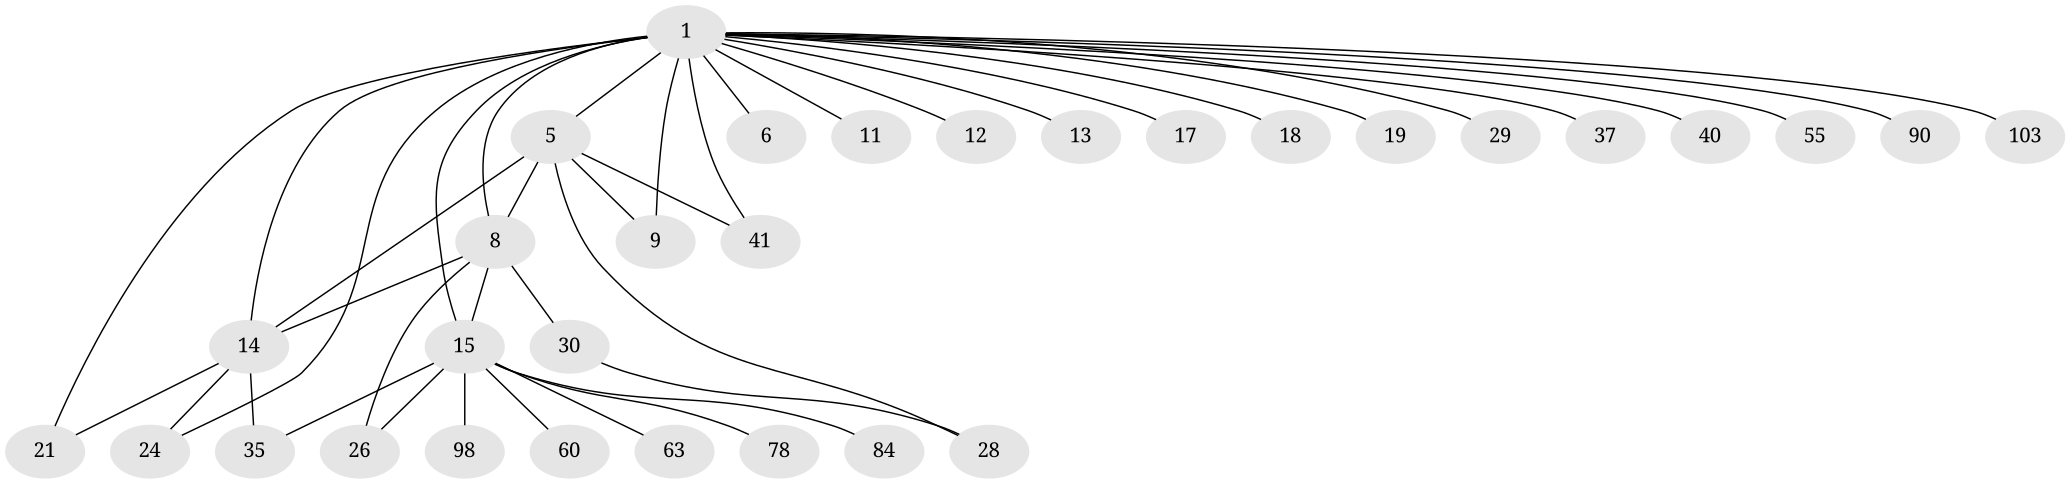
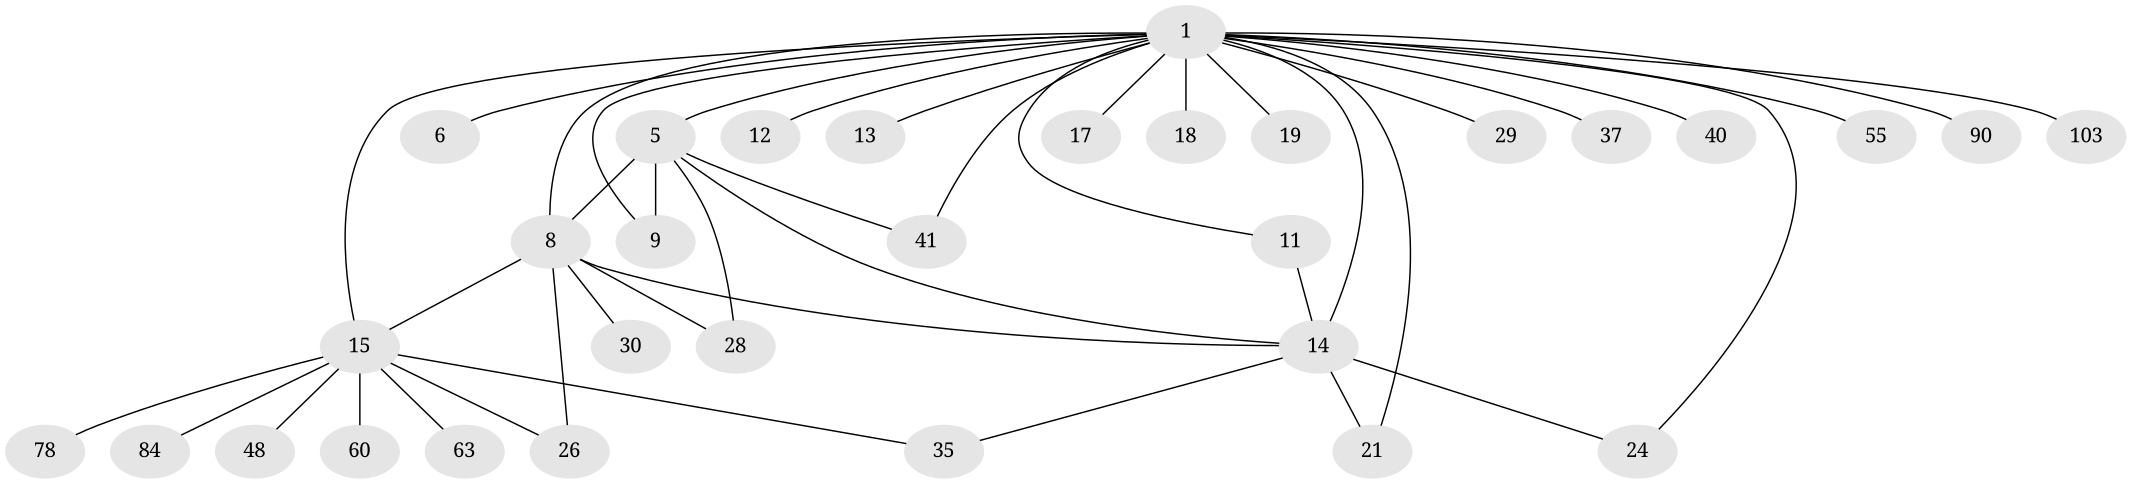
edge "11" -- "14": added
edge "30" -- "28": now "8" -- "28"
node "98": label "98" -> "48"
